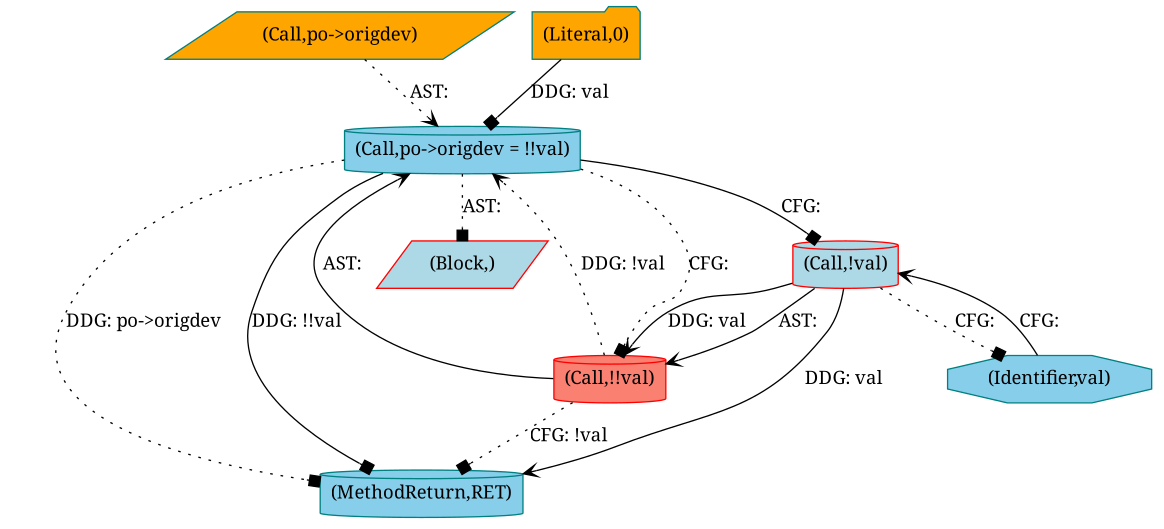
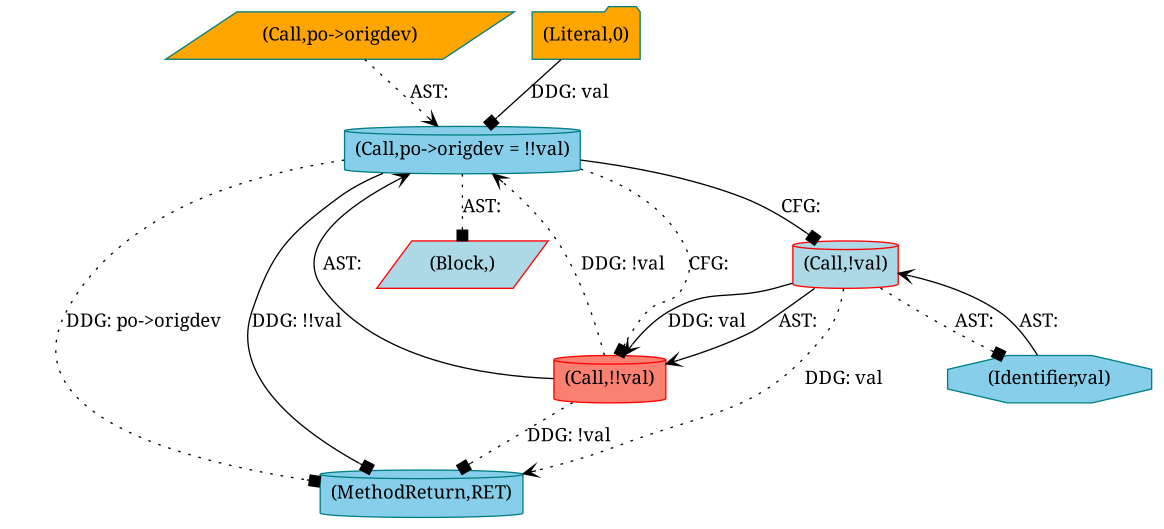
edge "(Call,!val)" -> "(Identifier,val)": label "CFG: " -> "AST: "
edge "(Identifier,val)" -> "(Call,!val)": label "CFG: " -> "AST: "
edge "(Call,!val)" -> "(MethodReturn,RET)": style solid -> dotted
edge "(Call,!!val)" -> "(MethodReturn,RET)": label "CFG: !val" -> "DDG: !val"
